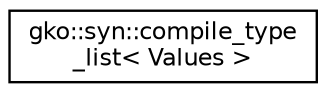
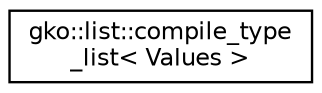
node "gko::syn::compile_type _list< Values >": label "gko::syn::compile_type _list< Values >" -> "gko::list::compile_type _list< Values >"
